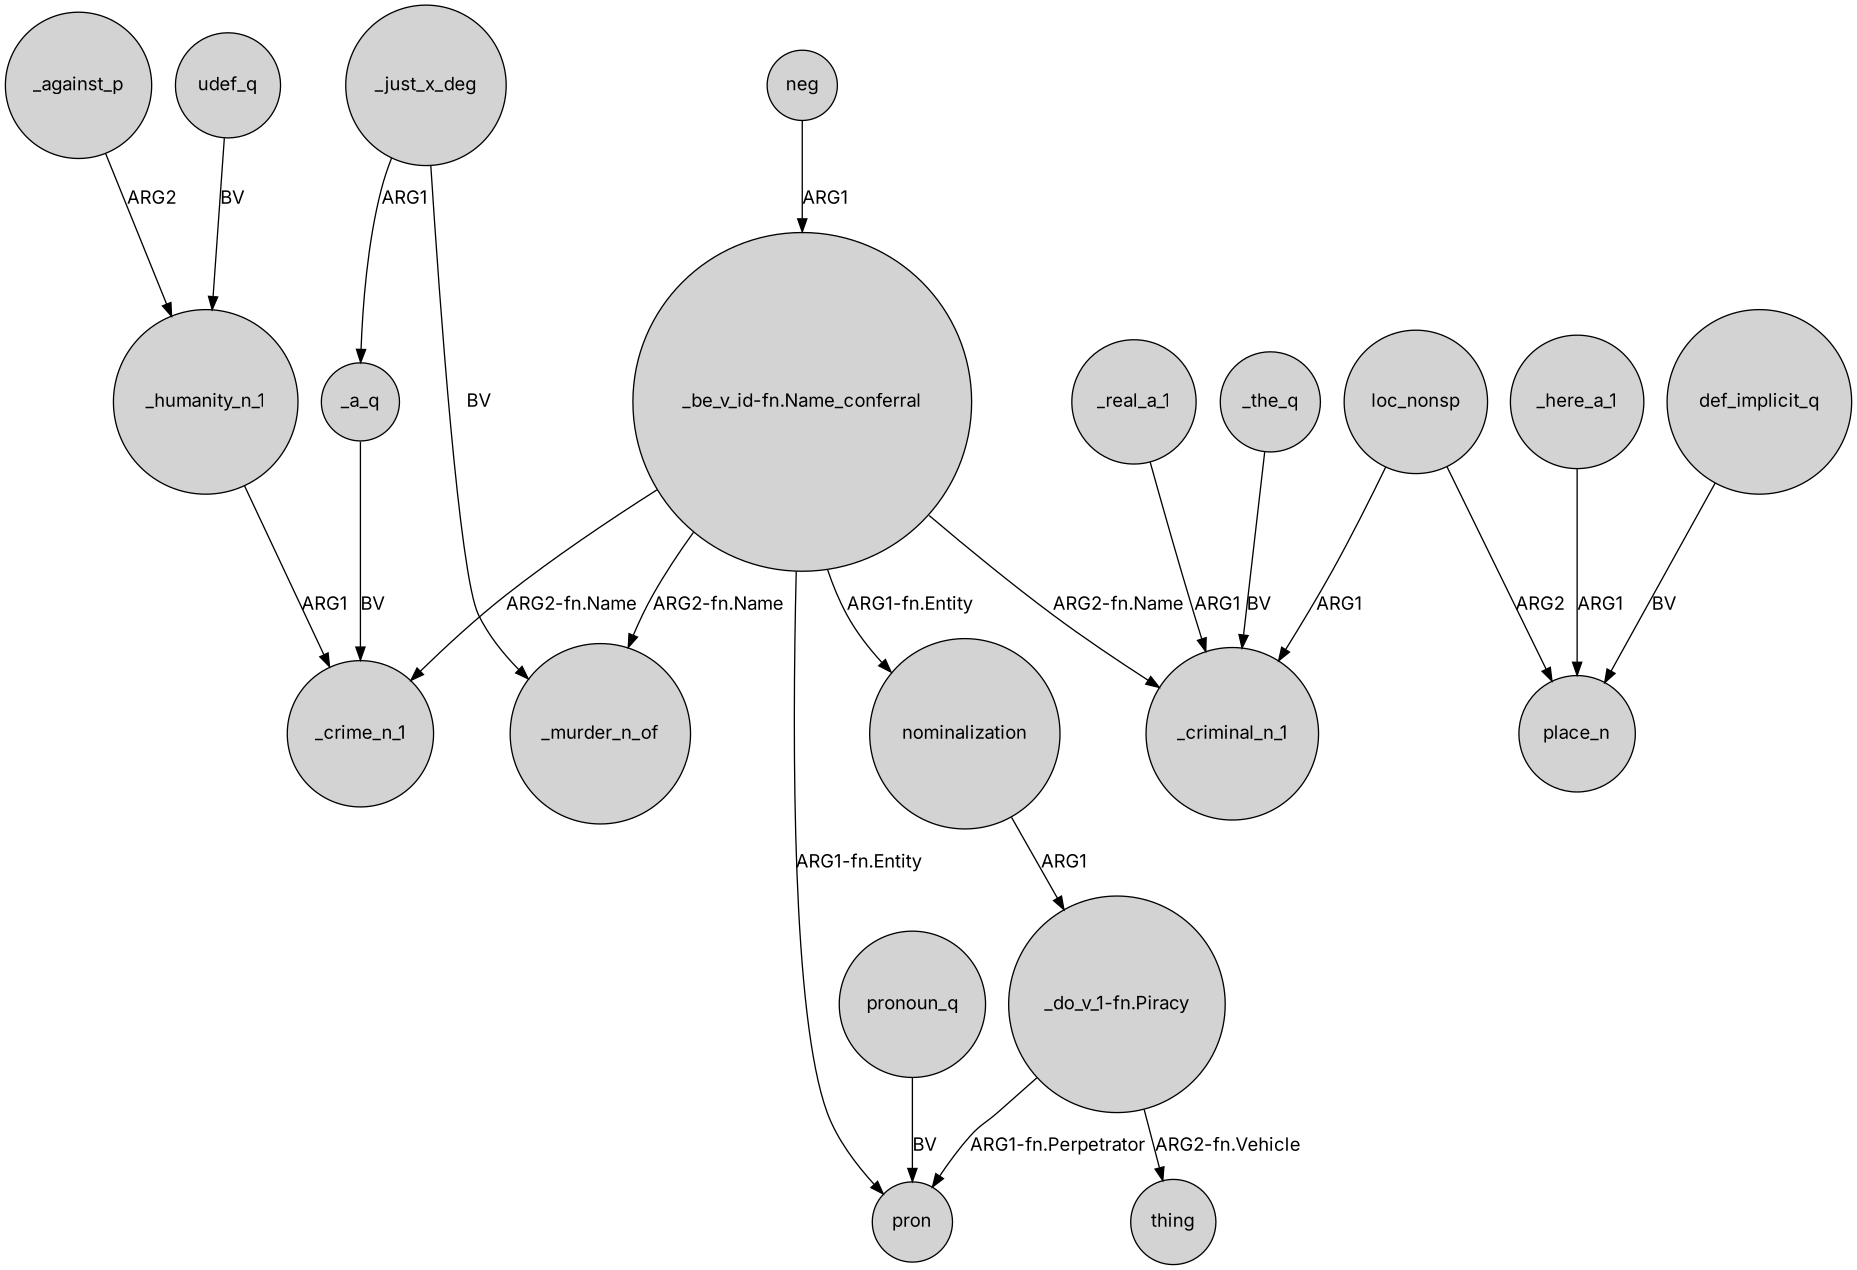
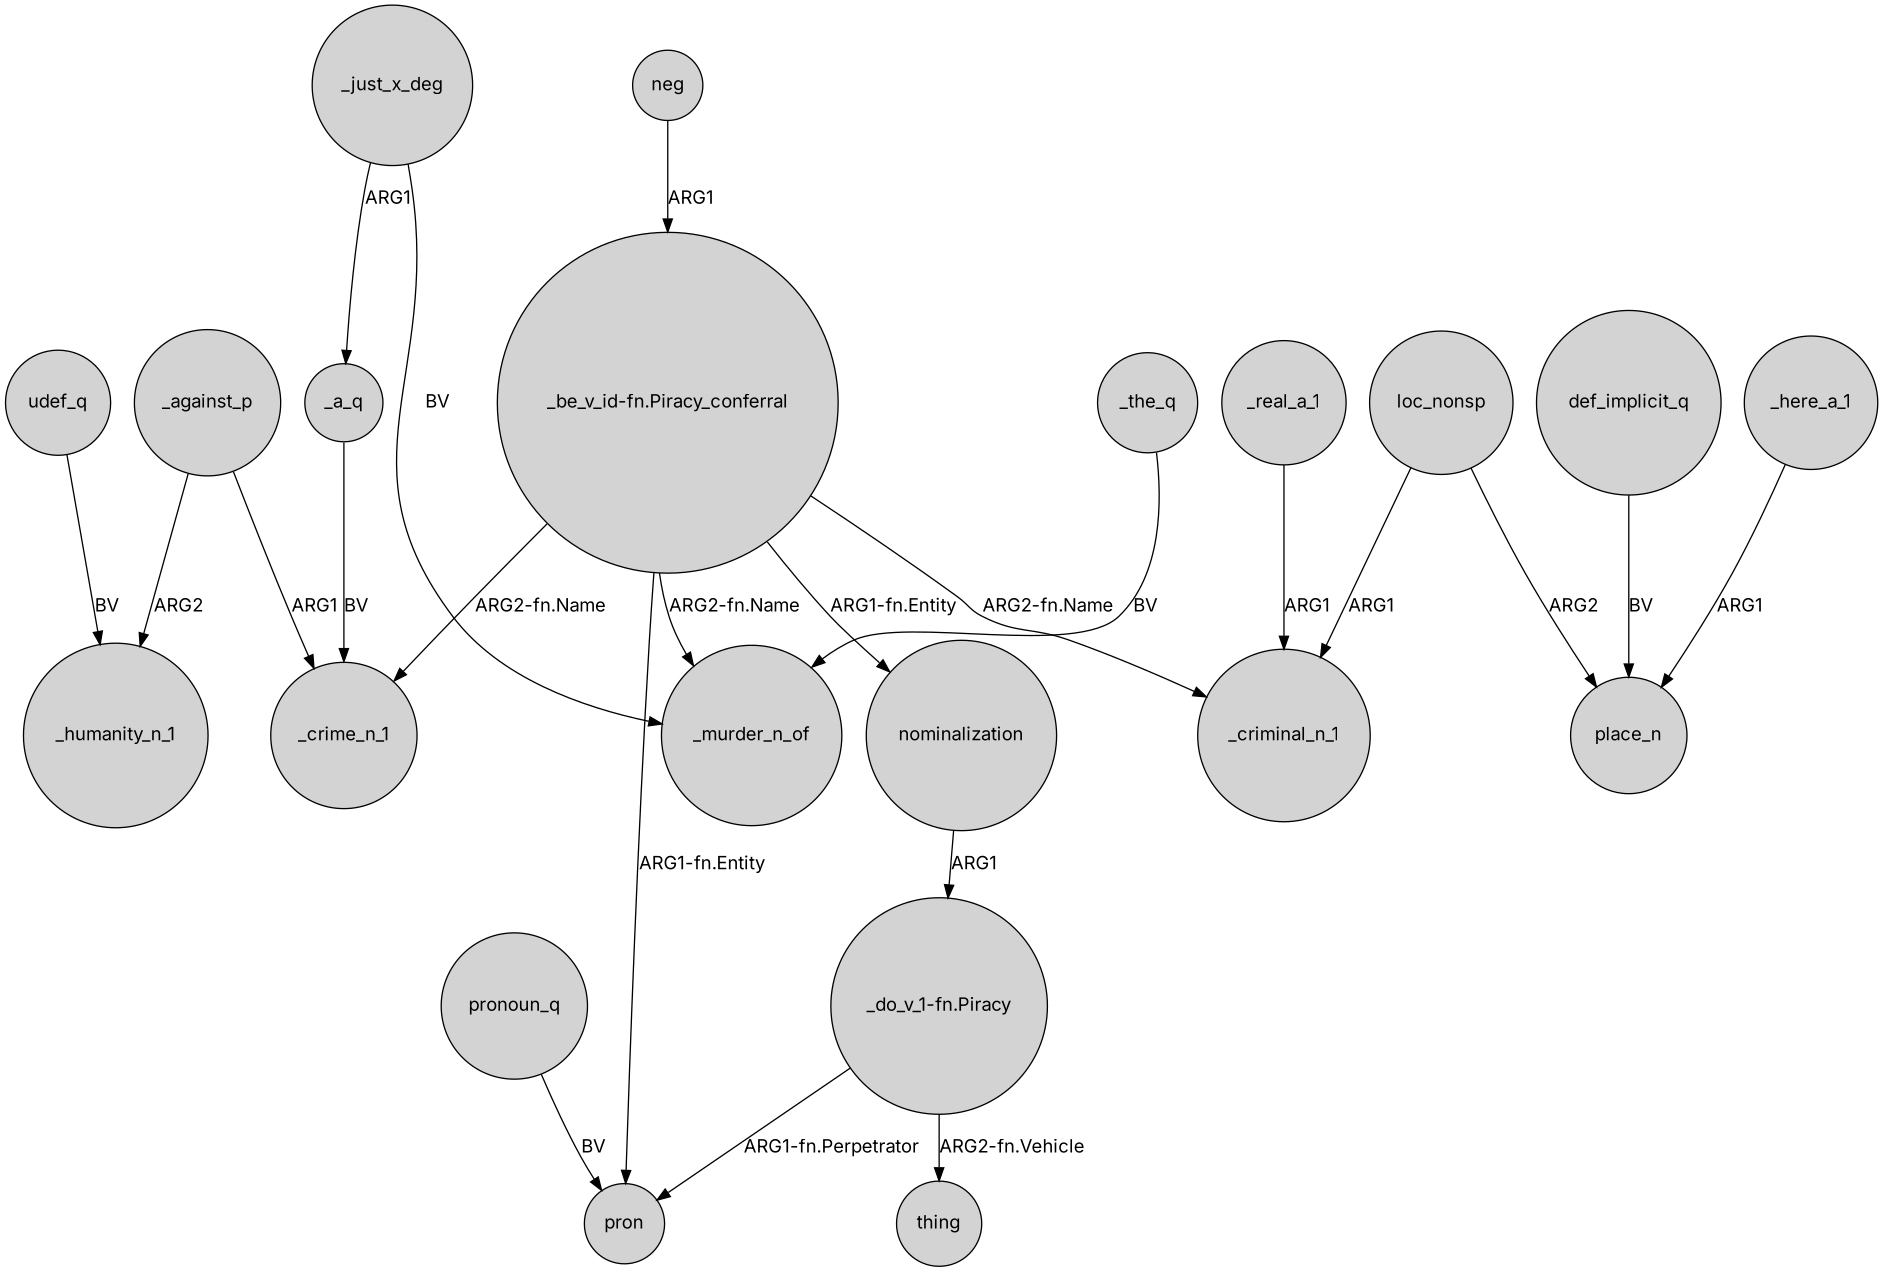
node "_be_v_id-fn.Name_conferral": label "_be_v_id-fn.Name_conferral" -> "_be_v_id-fn.Piracy_conferral"
edge "_the_q" -> "_criminal_n_1": now "_the_q" -> "_murder_n_of"
edge "_humanity_n_1" -> "_crime_n_1": now "_against_p" -> "_crime_n_1"
